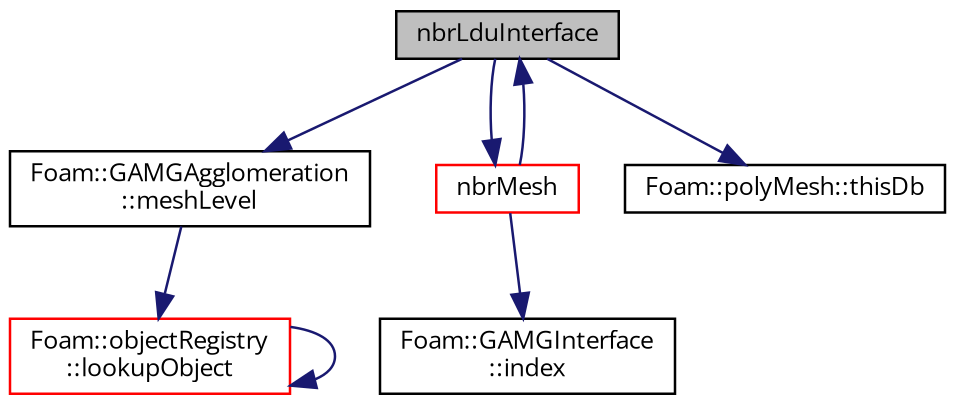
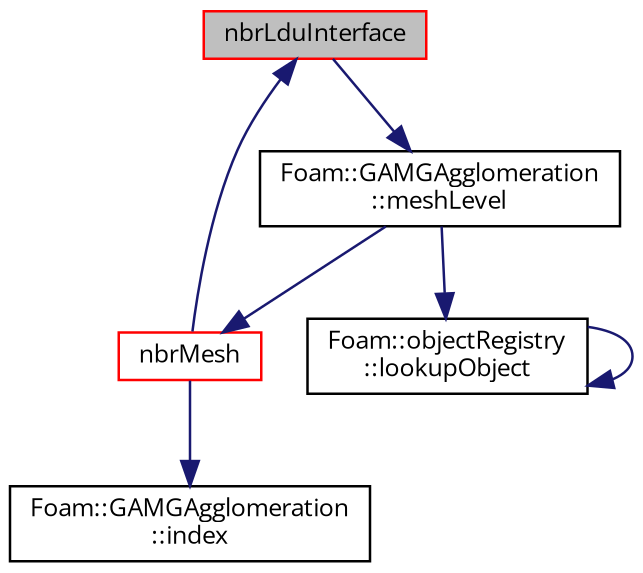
node "nbrLduInterface": color black -> red
edge "nbrLduInterface" -> "nbrMesh": now "Foam::GAMGAgglomeration ::meshLevel" -> "nbrMesh"
node "Foam::polyMesh::thisDb": removed
node "Foam::objectRegistry ::lookupObject": color red -> black
node "Foam::GAMGInterface ::index": label "Foam::GAMGInterface ::index" -> "Foam::GAMGAgglomeration ::index"
